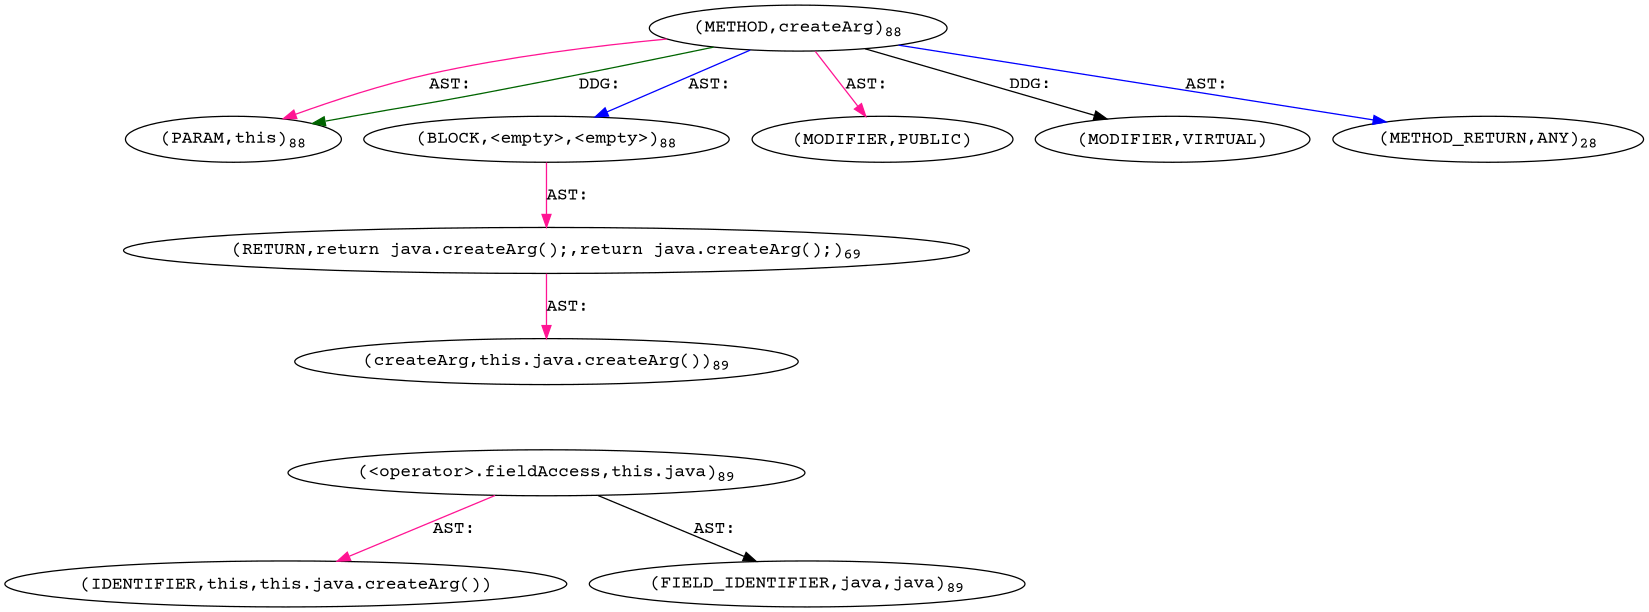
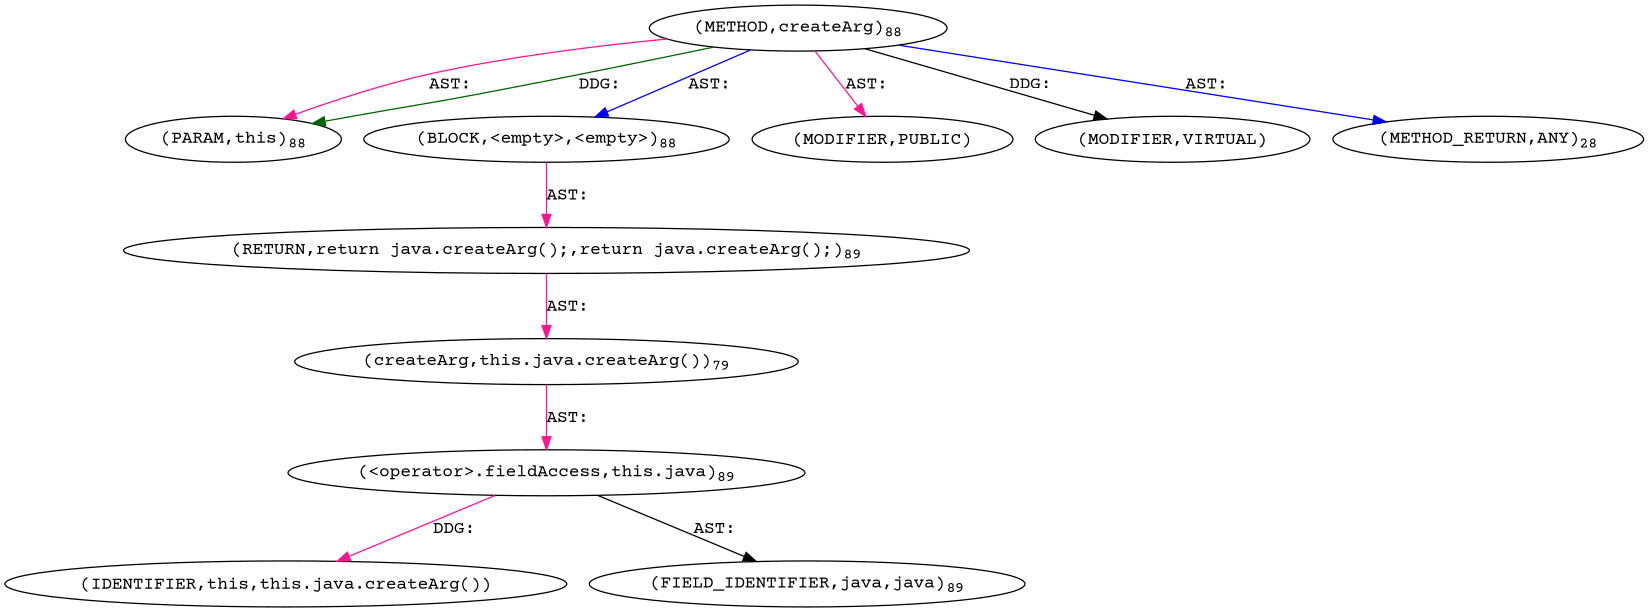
node "(RETURN,return java.createArg();,return java.createArg();)": text "69" -> "89"
node "(createArg,this.java.createArg())": text "89" -> "79"
edge "(createArg,this.java.createArg())" -> "(<operator>.fieldAccess,this.java)": added, label "AST:"
edge "(<operator>.fieldAccess,this.java)" -> "(IDENTIFIER,this,this.java.createArg())": label "AST: " -> "DDG: "
